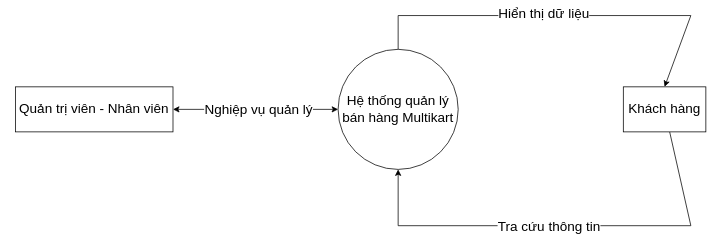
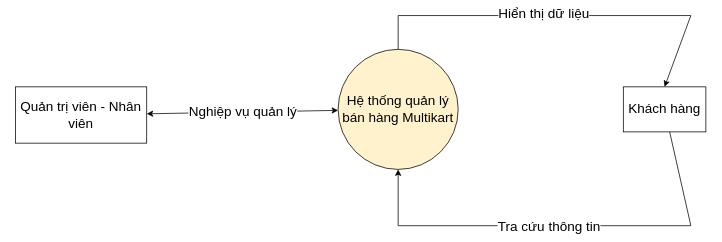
node "Quản trị viên - Nhân viên": size 158x45 -> 131x56
node "Hệ thống quản lý bán hàng Multikart": fillcolor #ffffff -> #fff2cc
